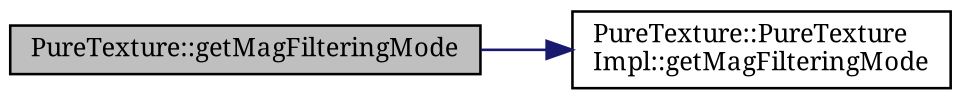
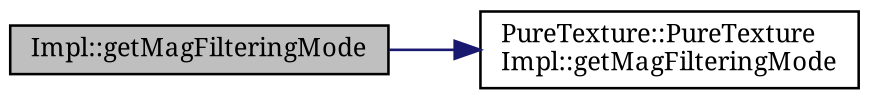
node "PureTexture::getMagFilteringMode": label "PureTexture::getMagFilteringMode" -> "Impl::getMagFilteringMode"
